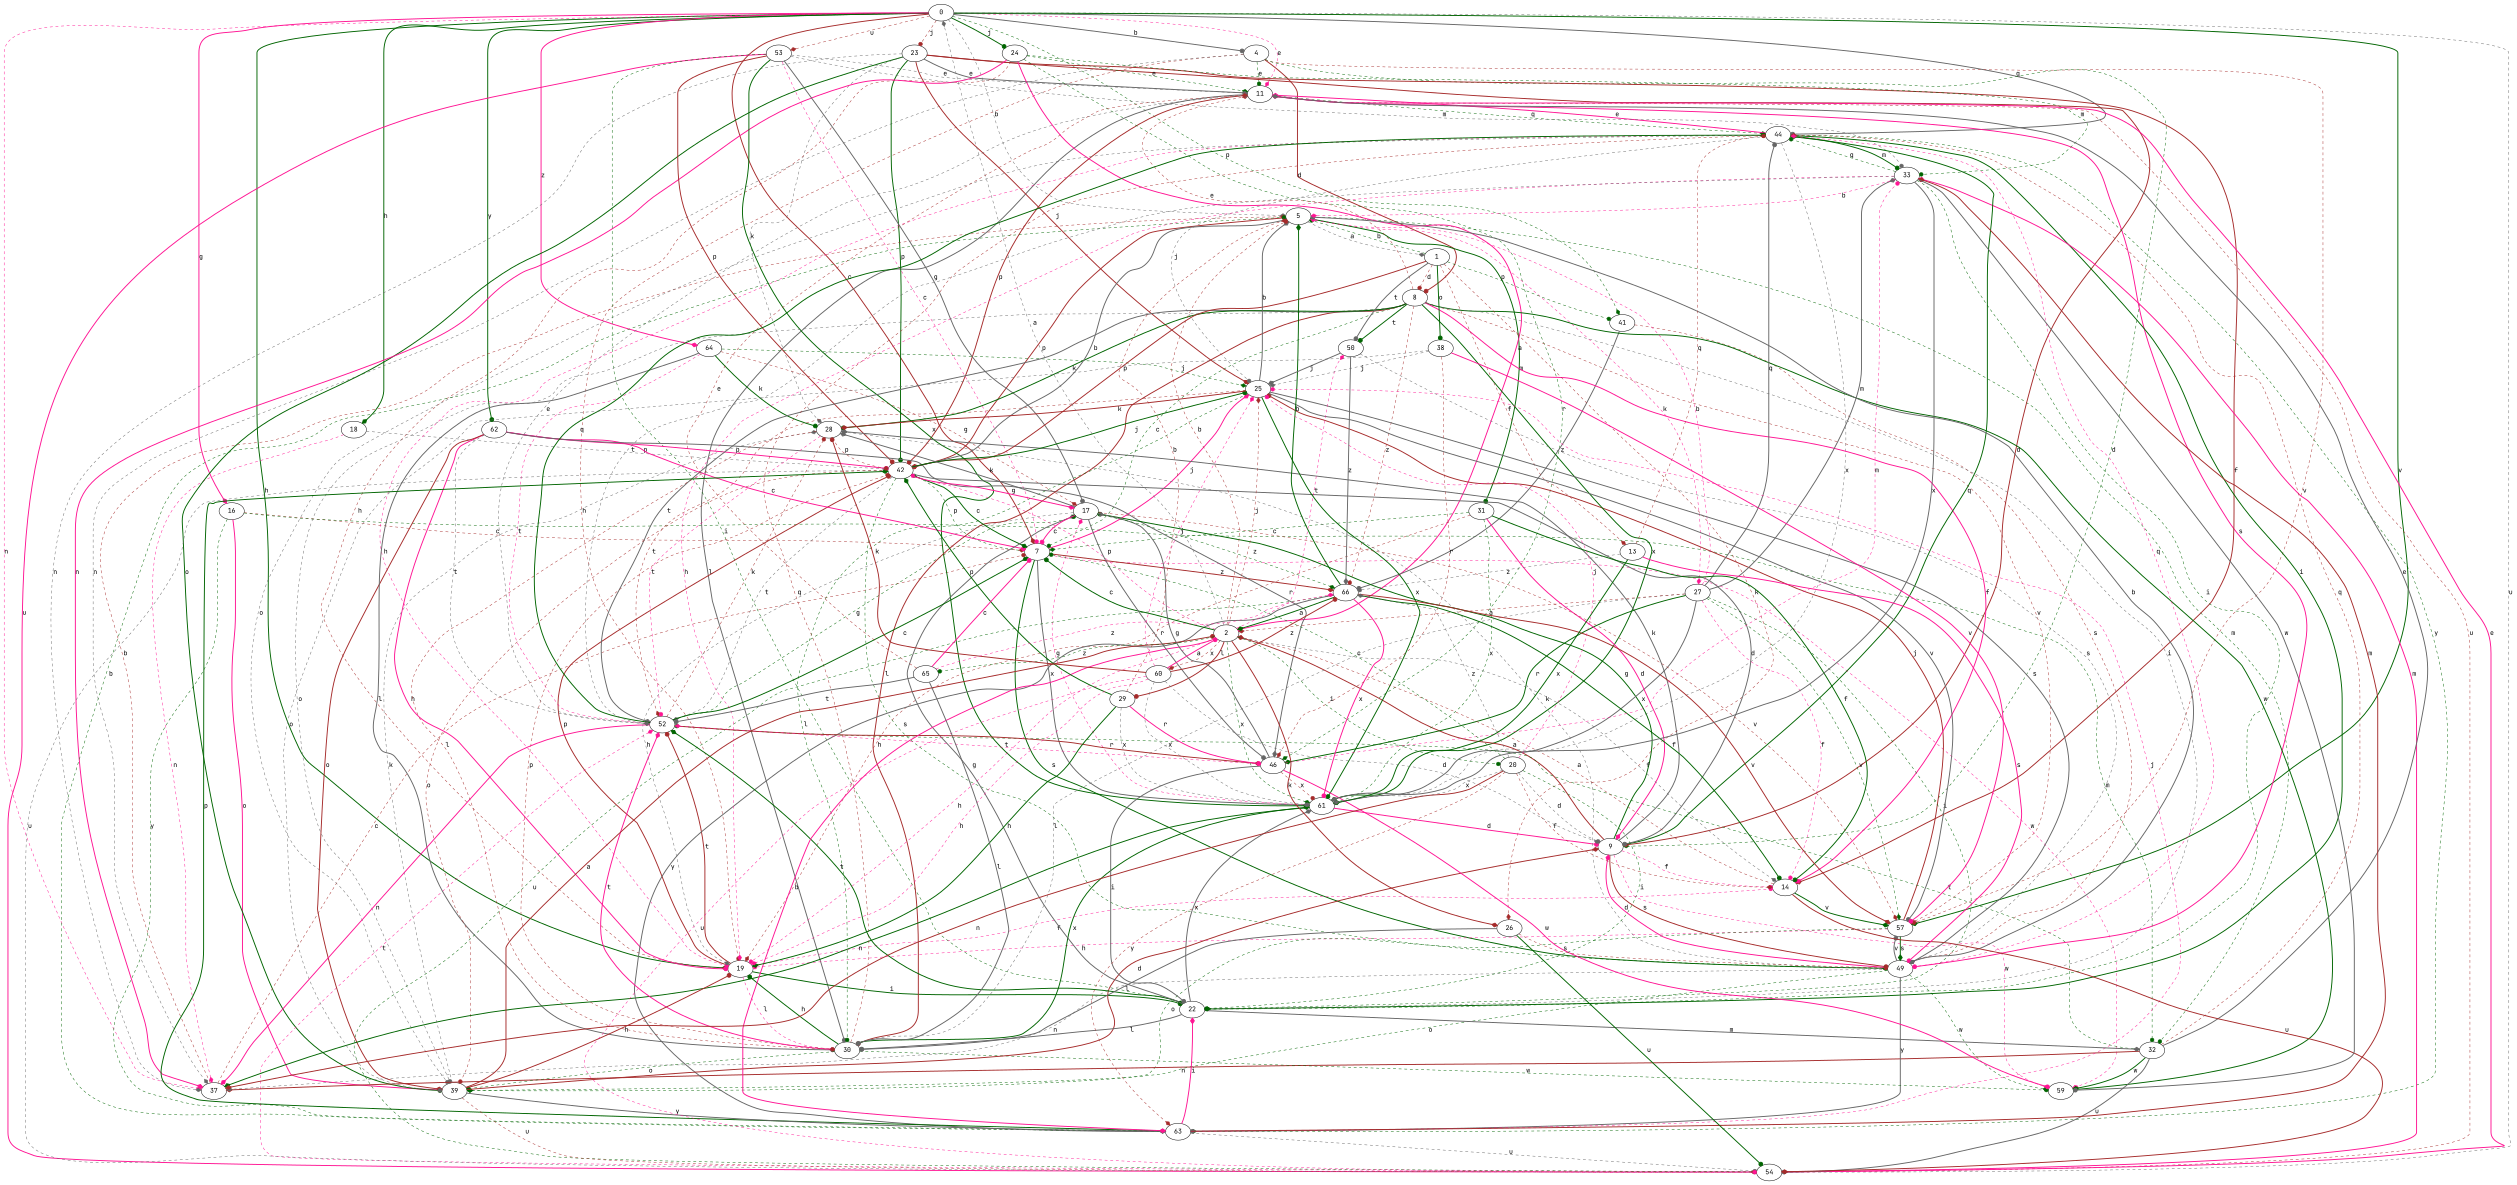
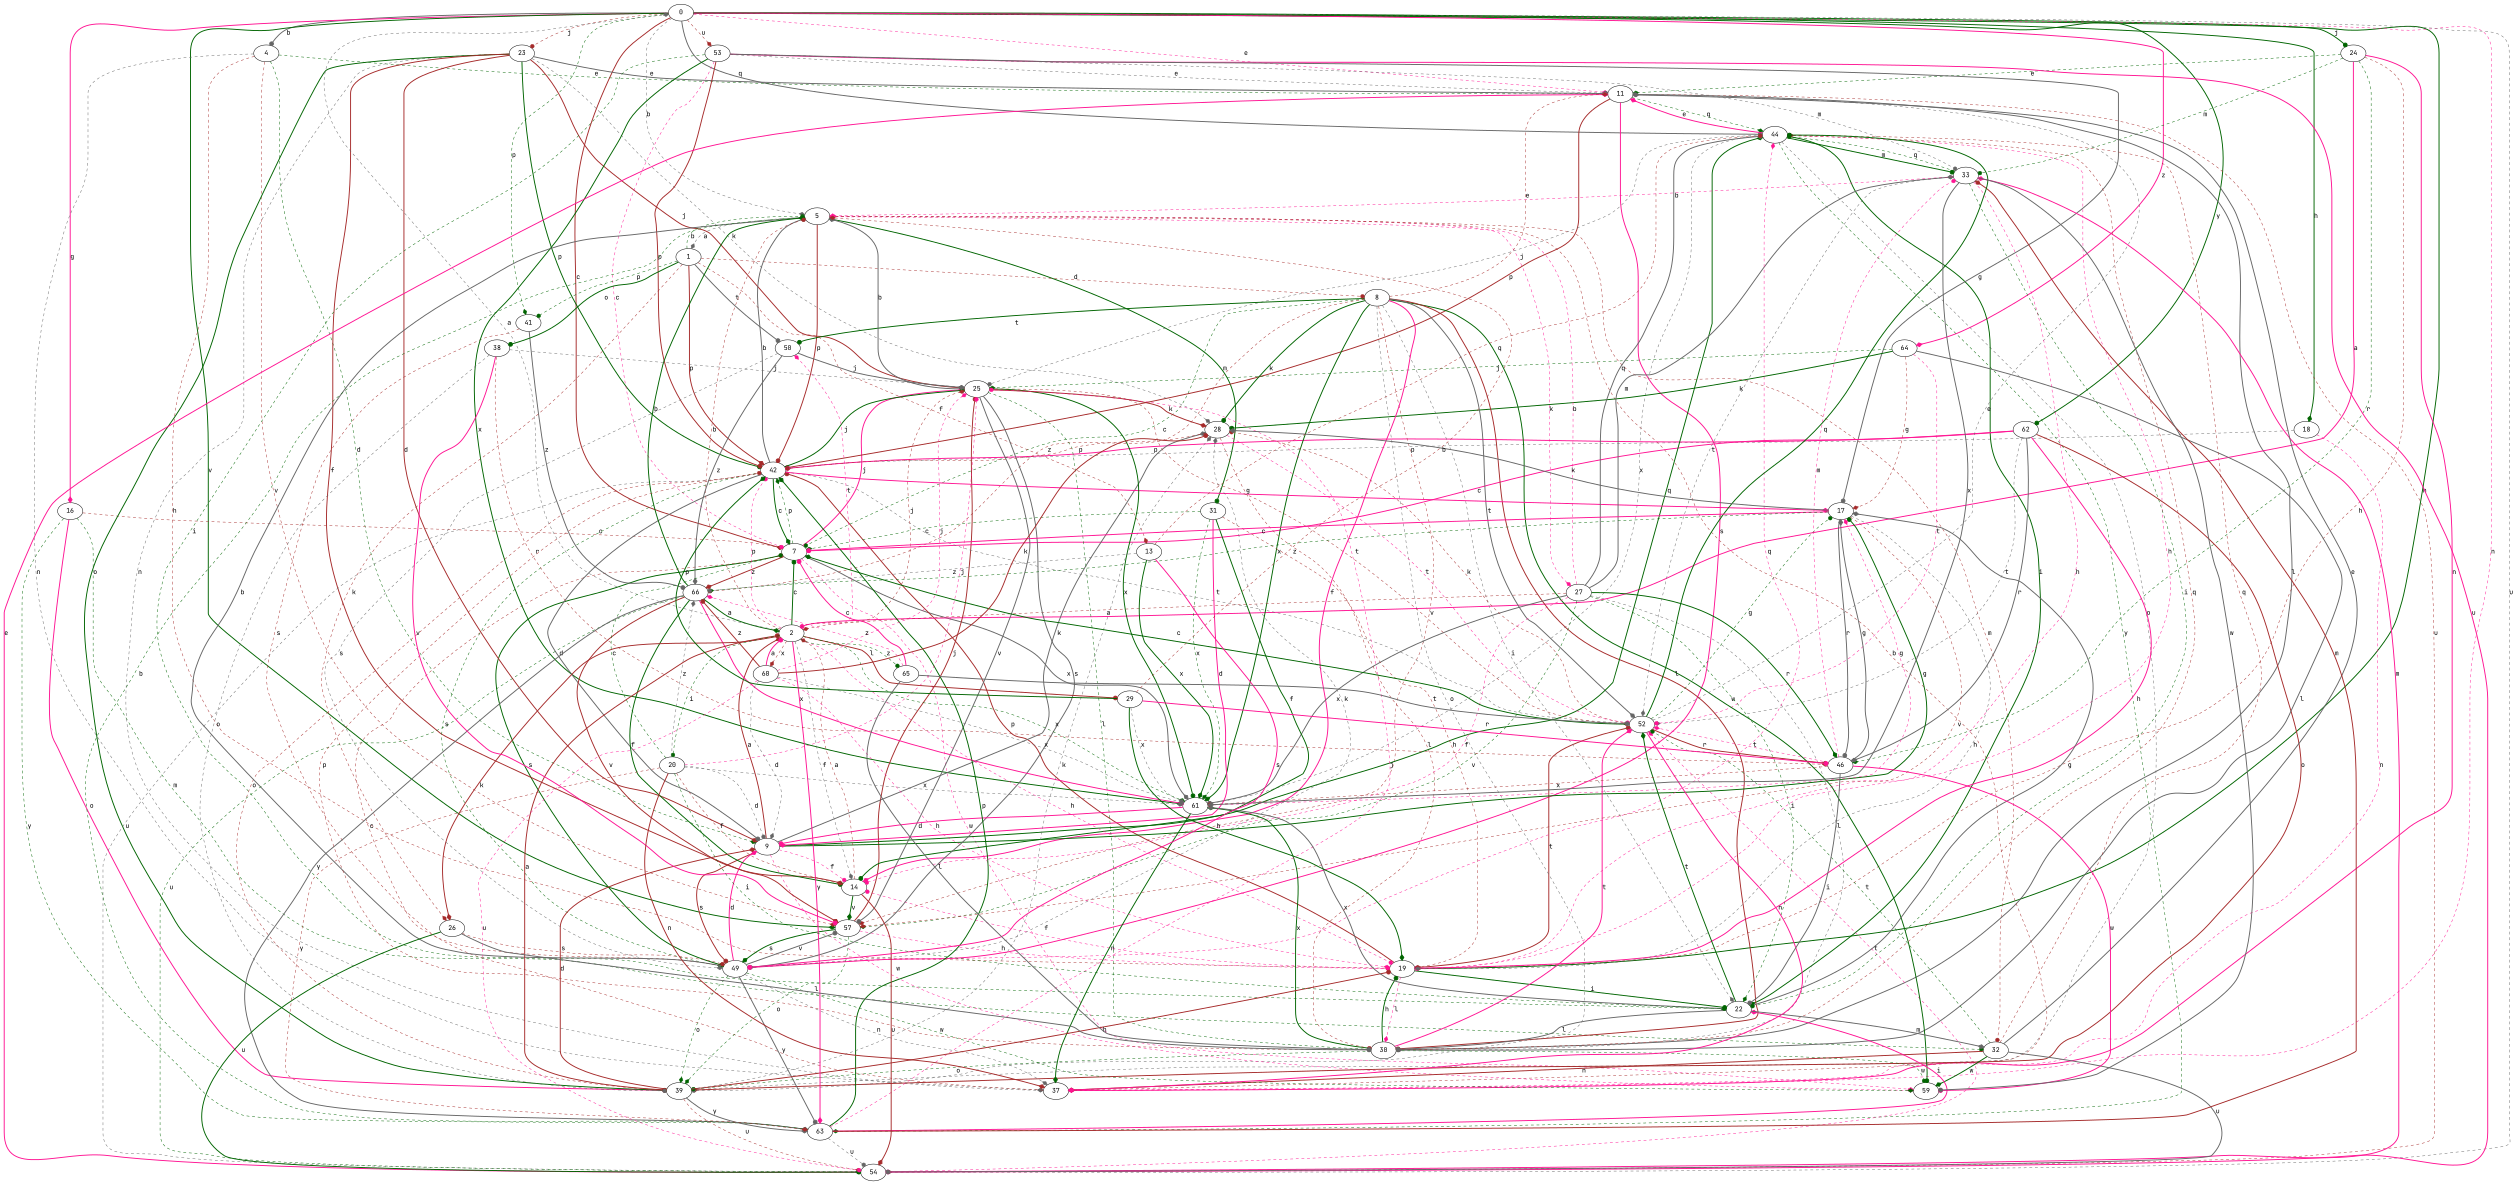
edge "4" -> "8": removed, label "d"
edge "65" -> "11": removed, label "e"
edge "5" -> "32": color darkgreen -> brown
edge "2" -> "63": label "b" -> "y"
